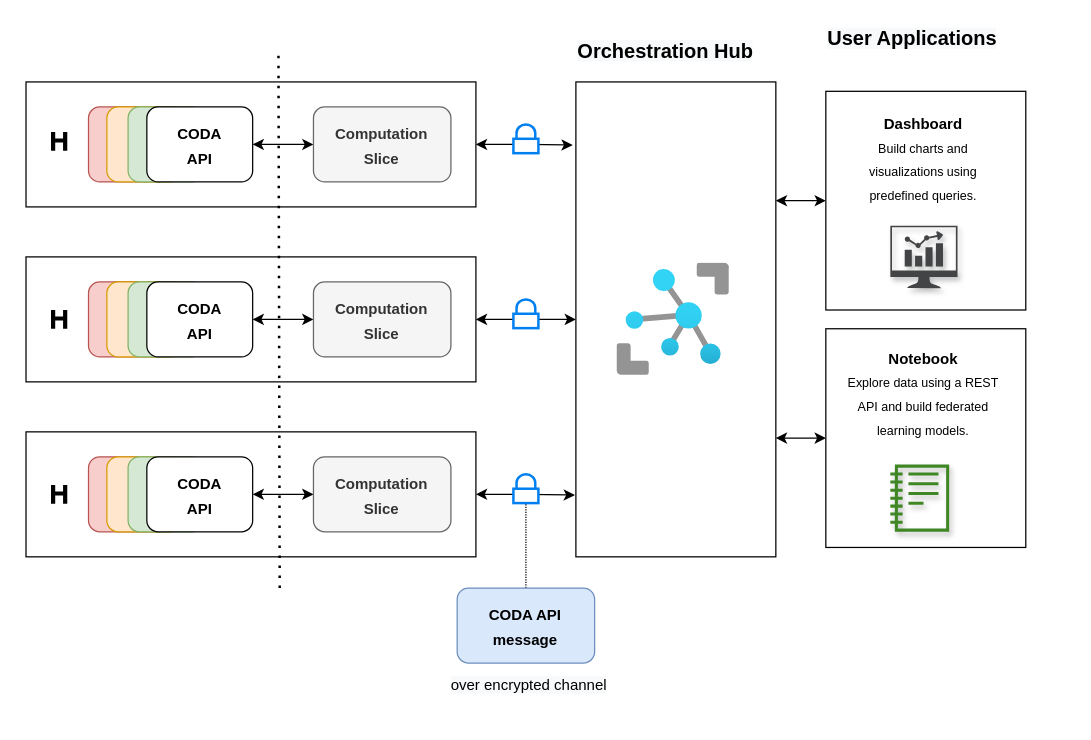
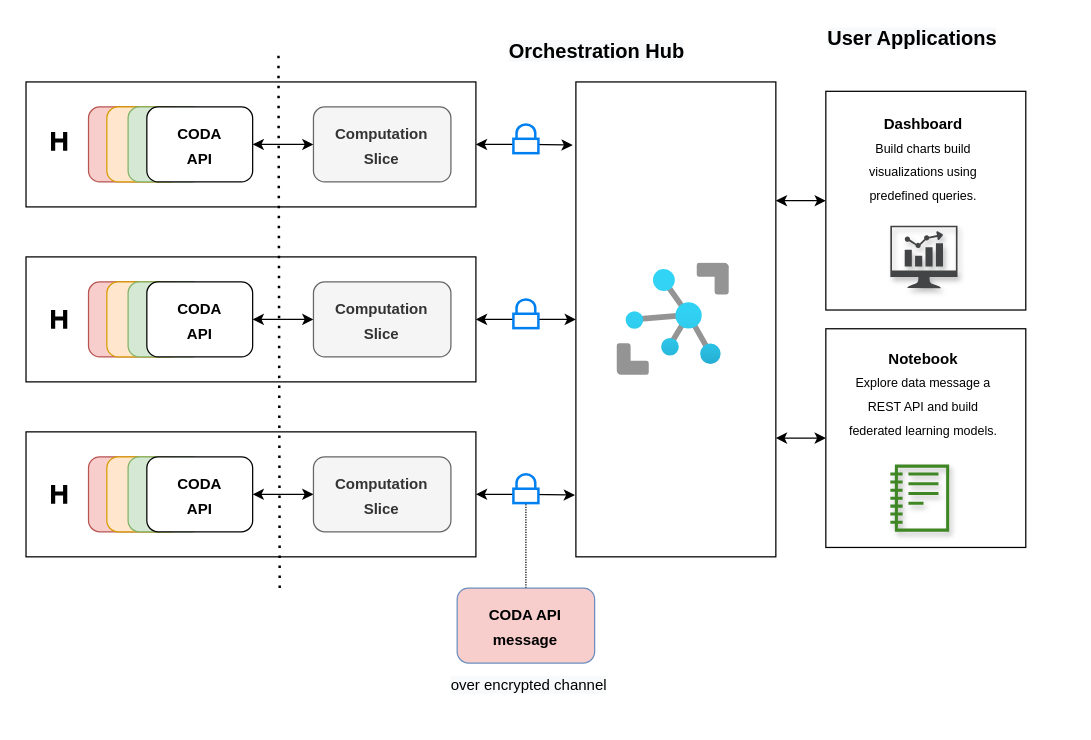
node "Orchestration Hub": moved (695, 51) -> (626, 51)
node "Dashboard Build charts and visualizations using predefined queries.": label "Dashboard Build charts and visualizations using predefined queries." -> "Dashboard Build charts build visualizations using predefined queries."
node "Notebook Explore data using a REST API and build federated learning models.": label "Notebook Explore data using a REST API and build federated learning models." -> "Notebook Explore data message a REST API and build federated learning models."
node "CODA API message": fillcolor #dae8fc -> #f8cecc
